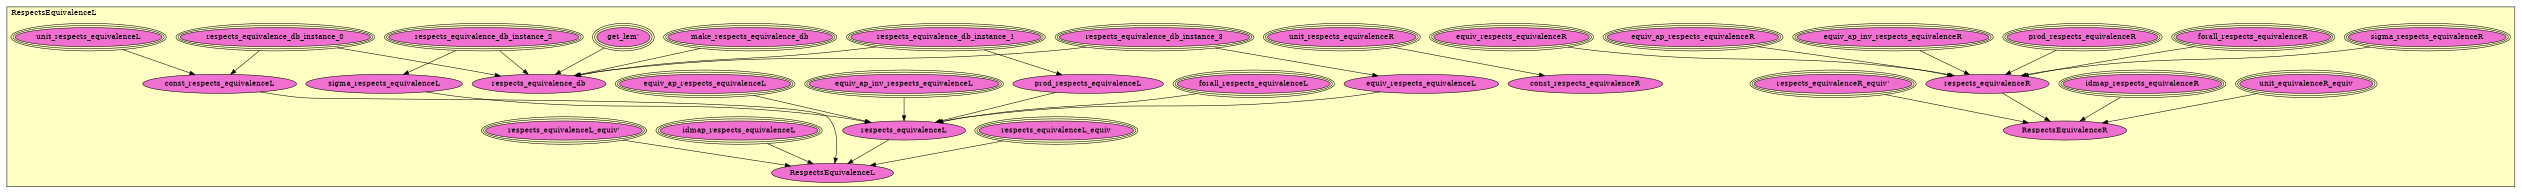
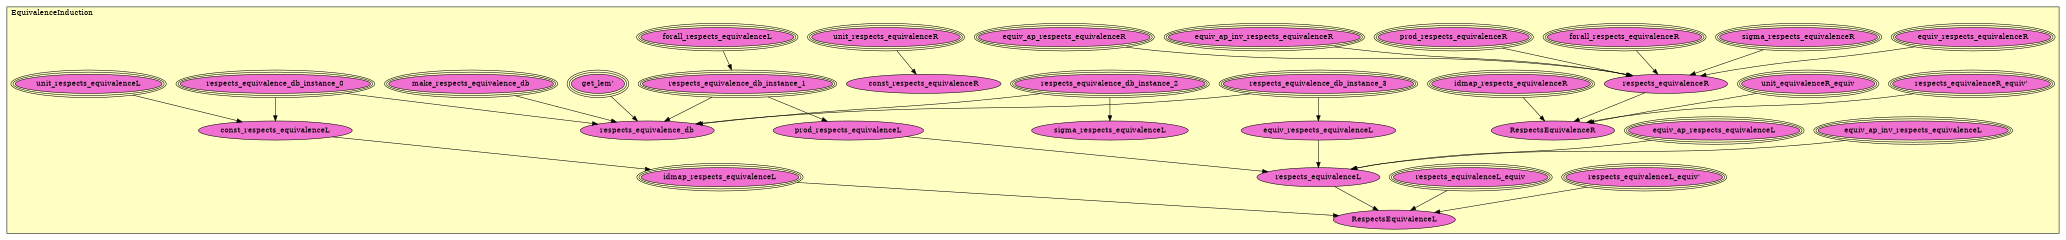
cluster "RespectsEquivalenceL": label "RespectsEquivalenceL" -> "EquivalenceInduction"
edge "const_respects_equivalenceL" -> "RespectsEquivalenceL": now "const_respects_equivalenceL" -> "idmap_respects_equivalenceL"
edge "forall_respects_equivalenceL" -> "respects_equivalenceL": now "forall_respects_equivalenceL" -> "respects_equivalence_db_instance_1"
edge "sigma_respects_equivalenceL" -> "respects_equivalenceL": removed
